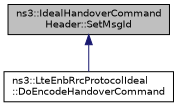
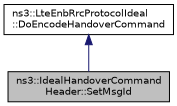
edge "ns3::LteEnbRrcProtocolIdeal ::DoEncodeHandoverCommand" -> "ns3::IdealHandoverCommand Header::SetMsgId": reversed
